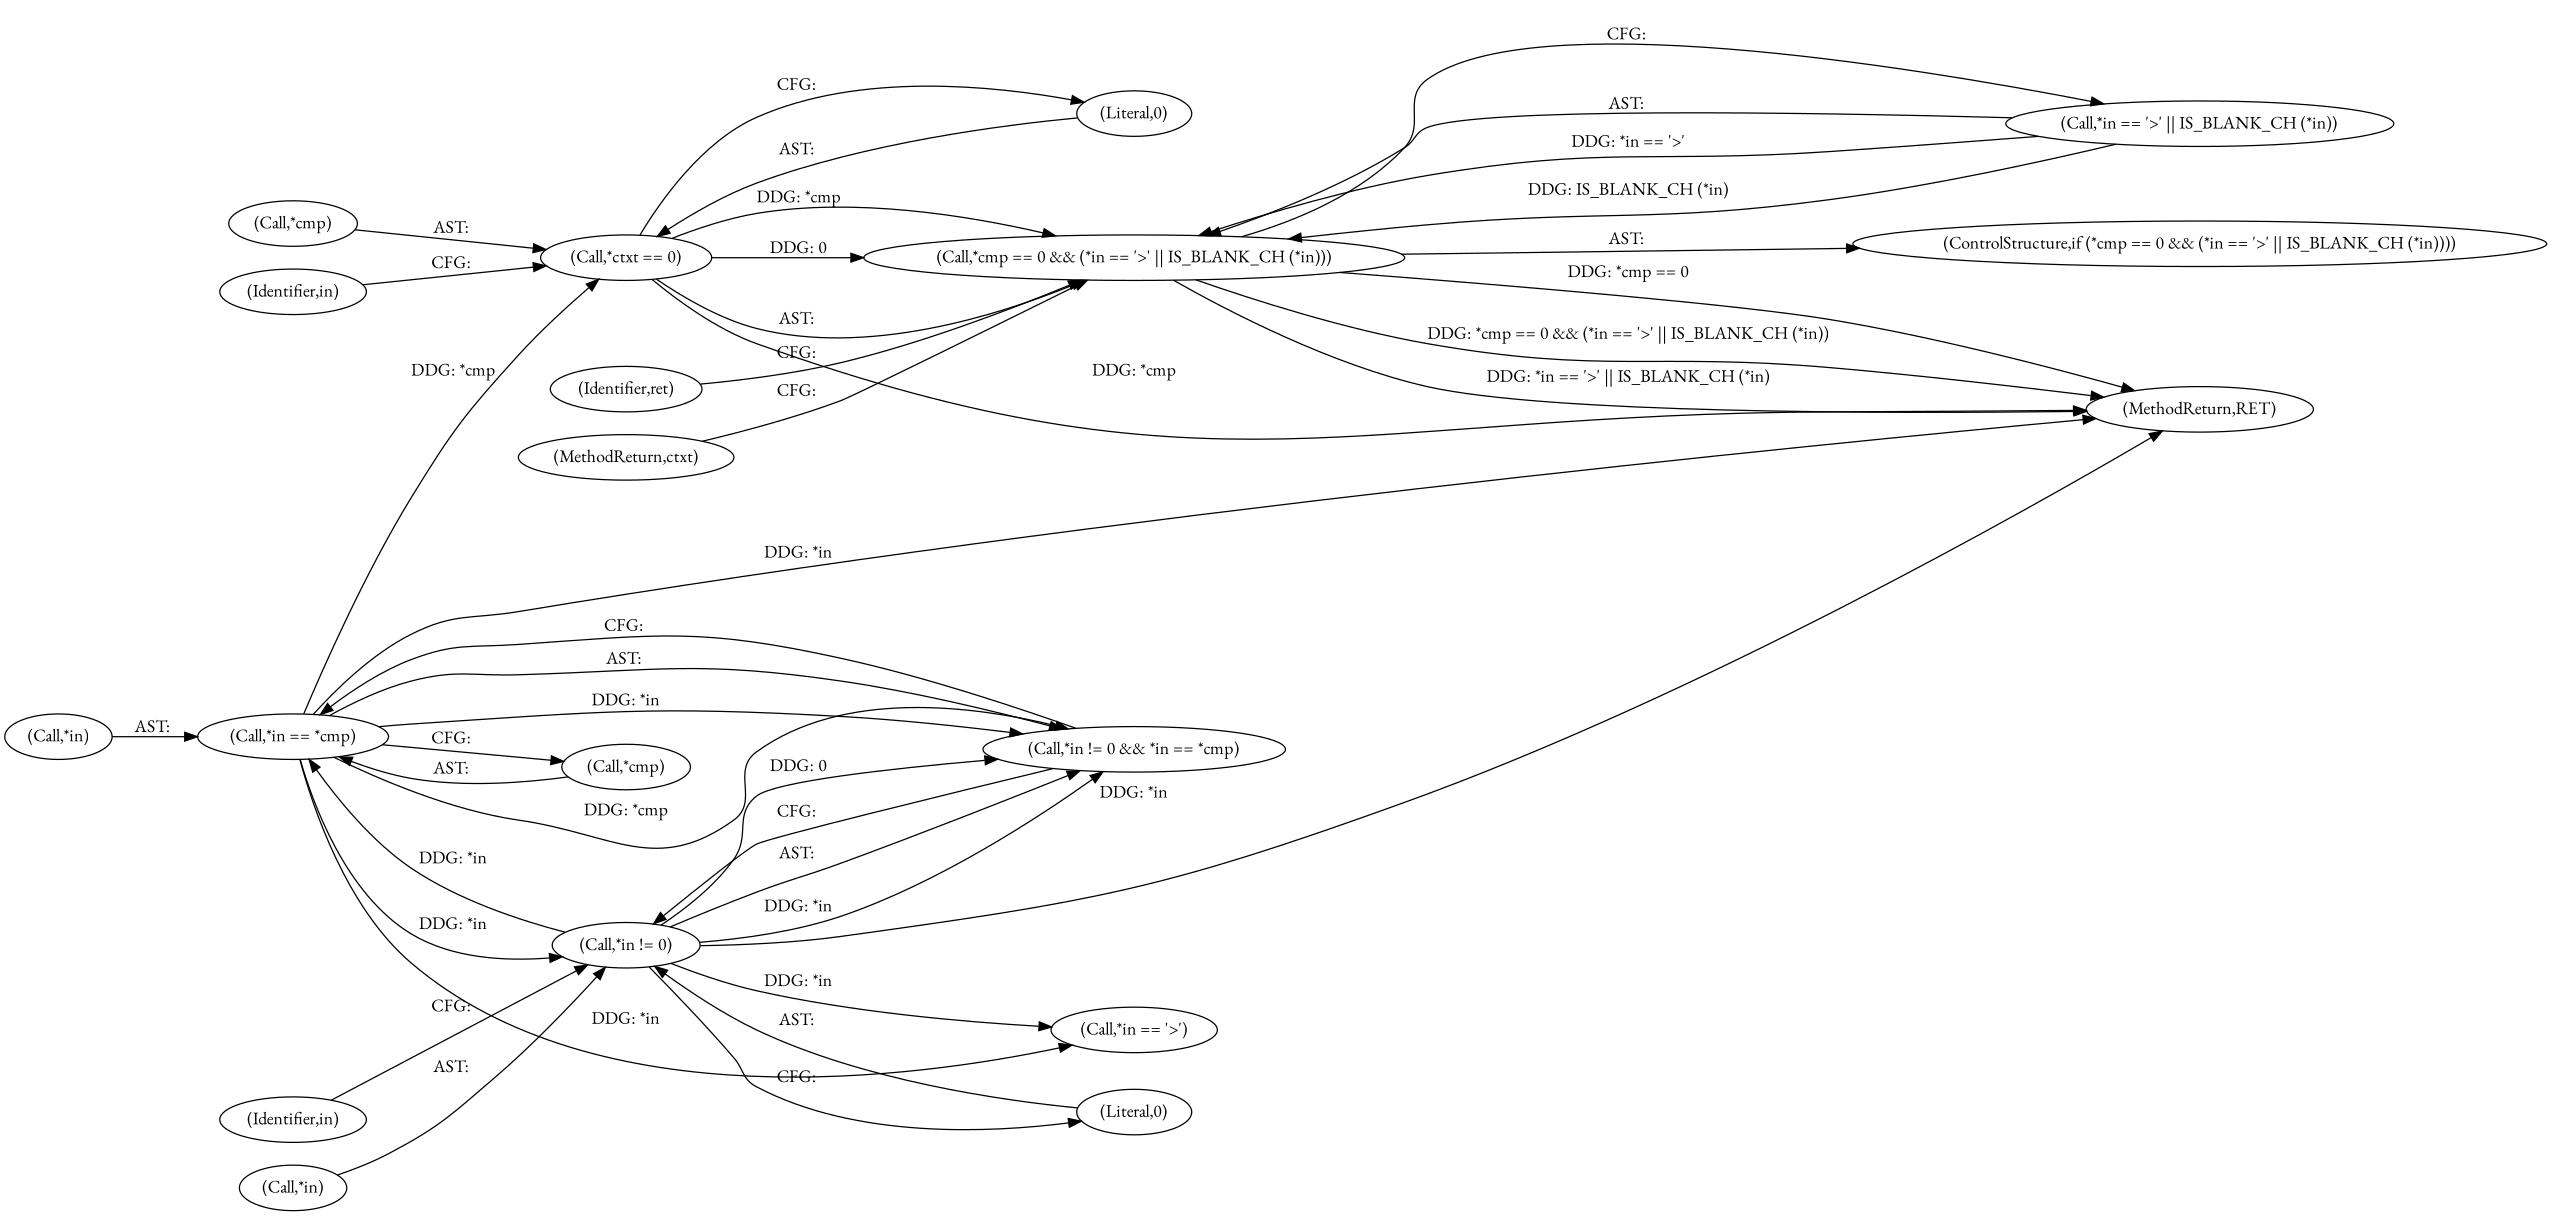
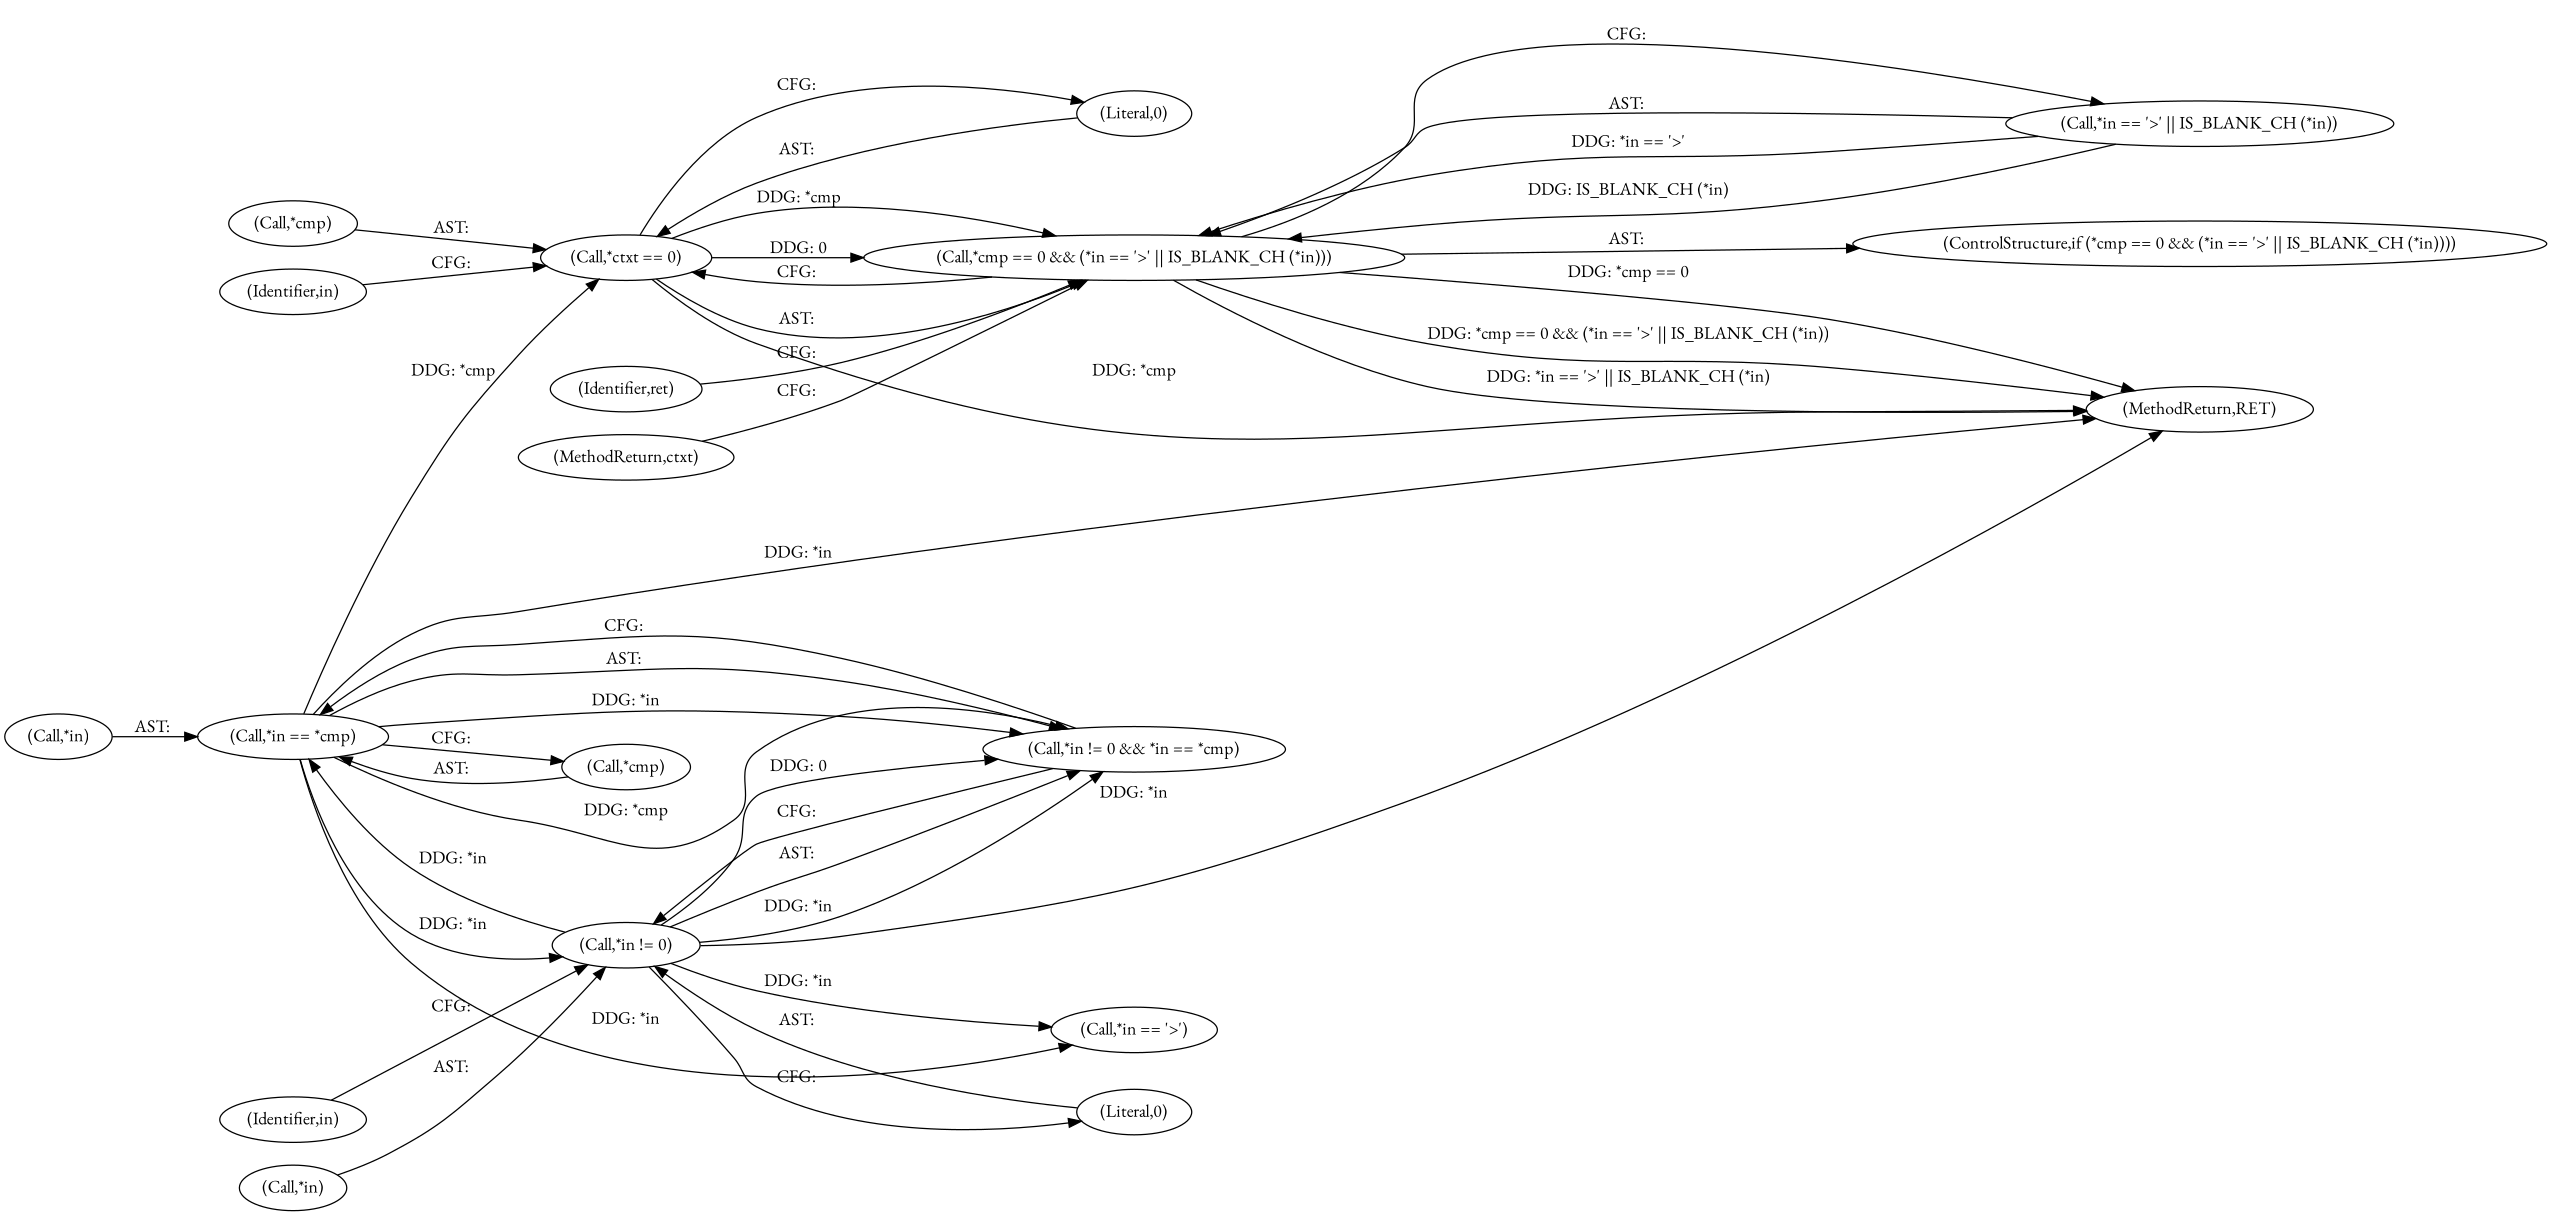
edge "(Call,*cmp == 0 && (*in == '>' || IS_BLANK_CH (*in)))" -> "(Call,*ctxt == 0)": added, label "CFG:"
